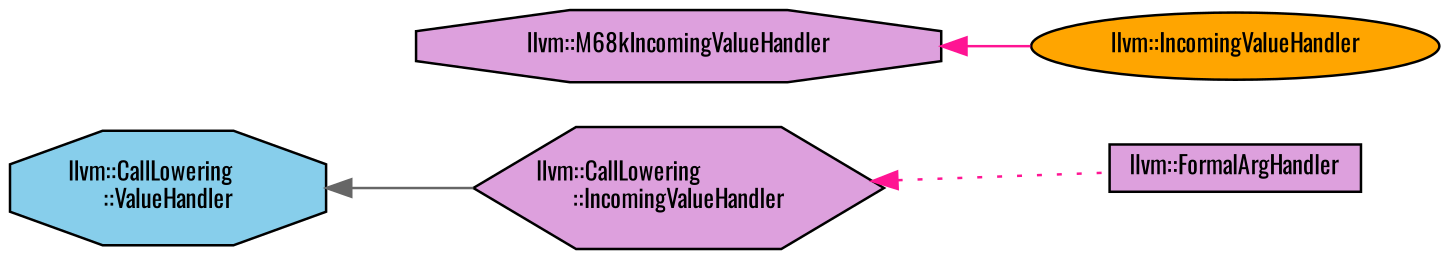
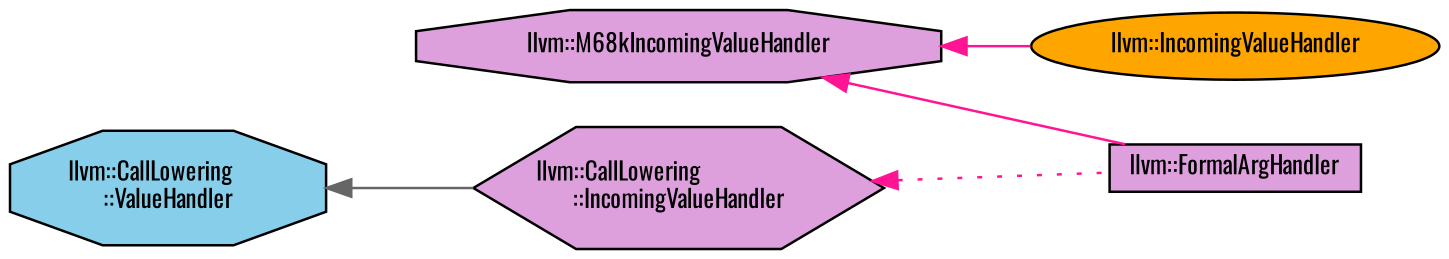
edge "llvm::FormalArgHandler" -> "llvm::M68kIncomingValueHandler": added
